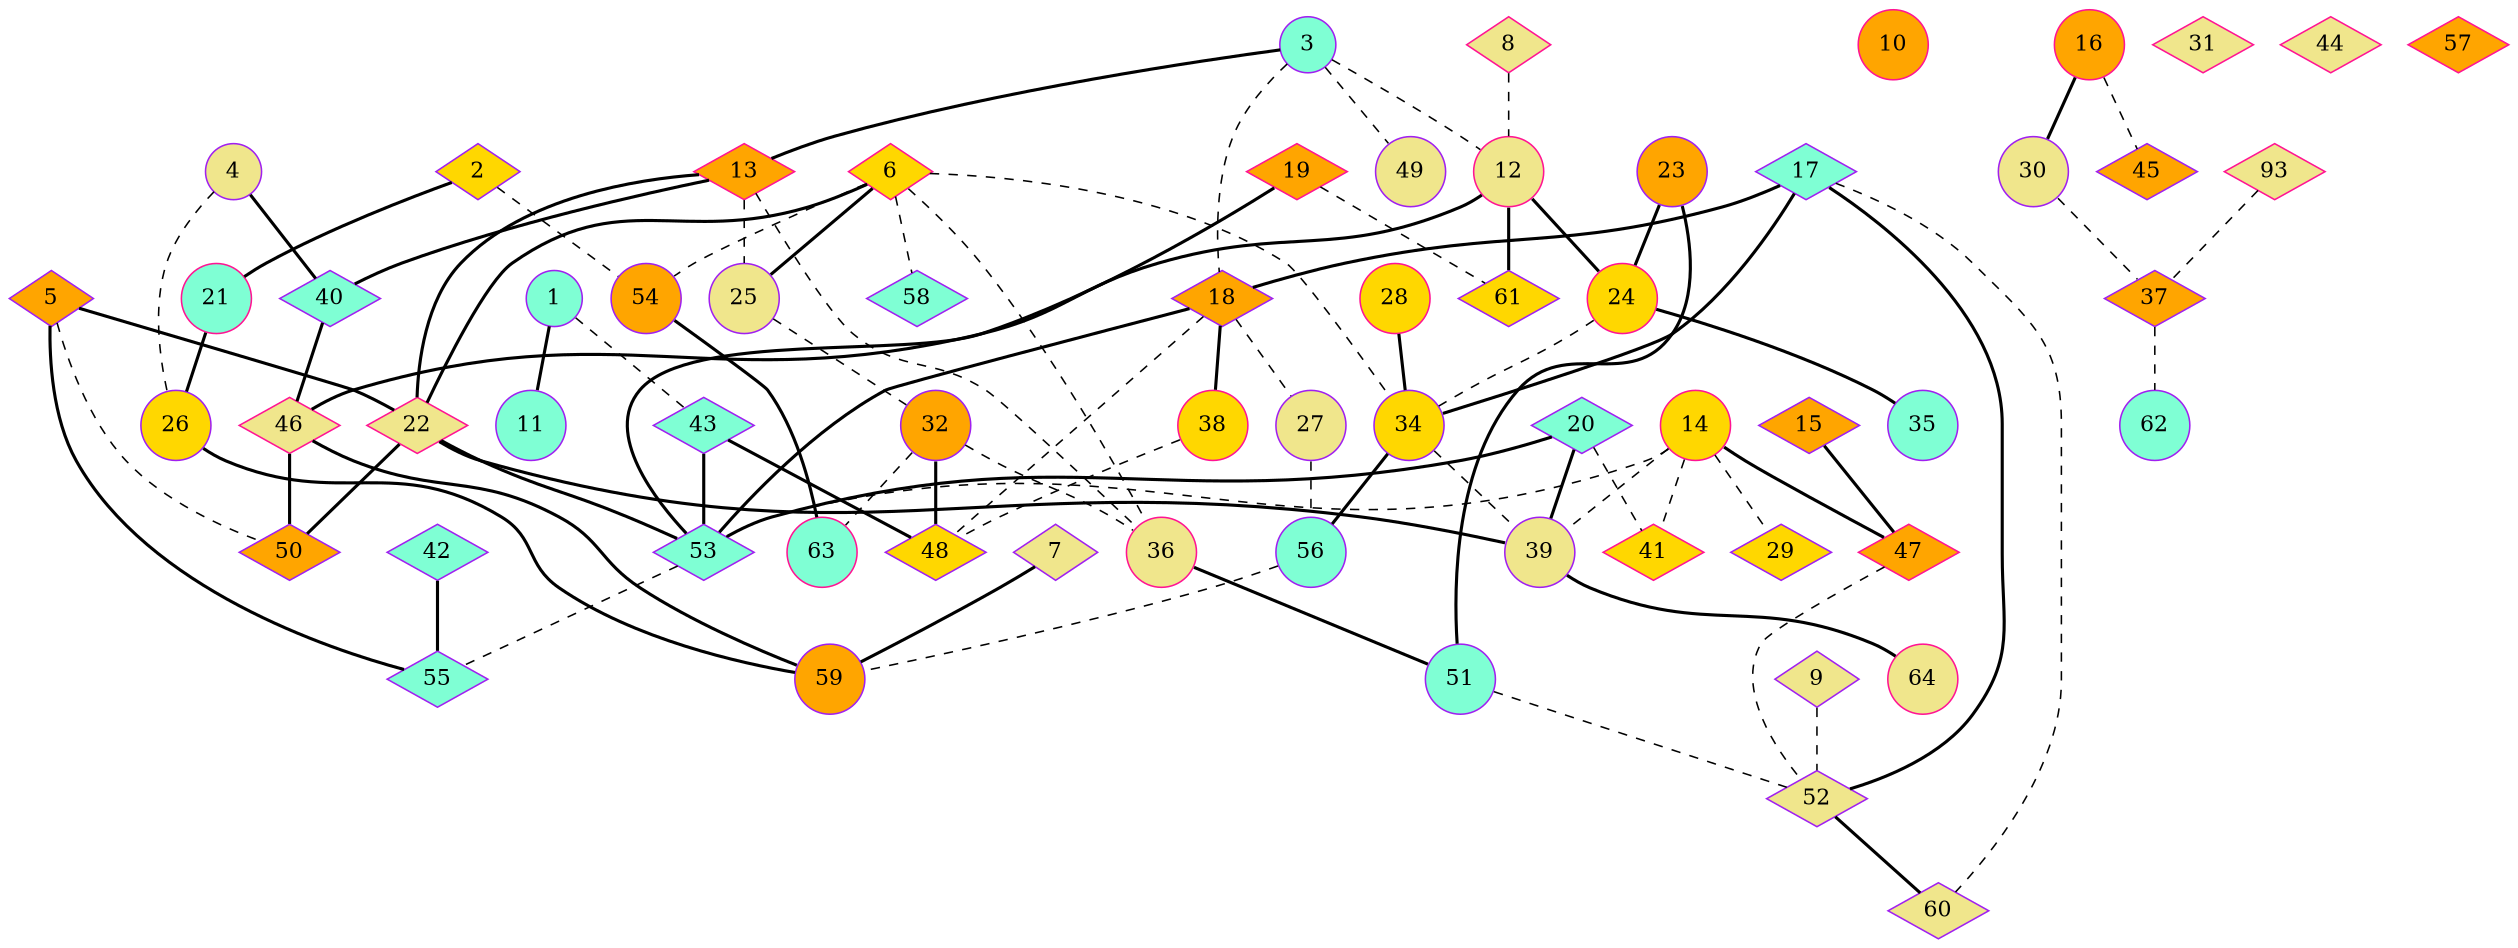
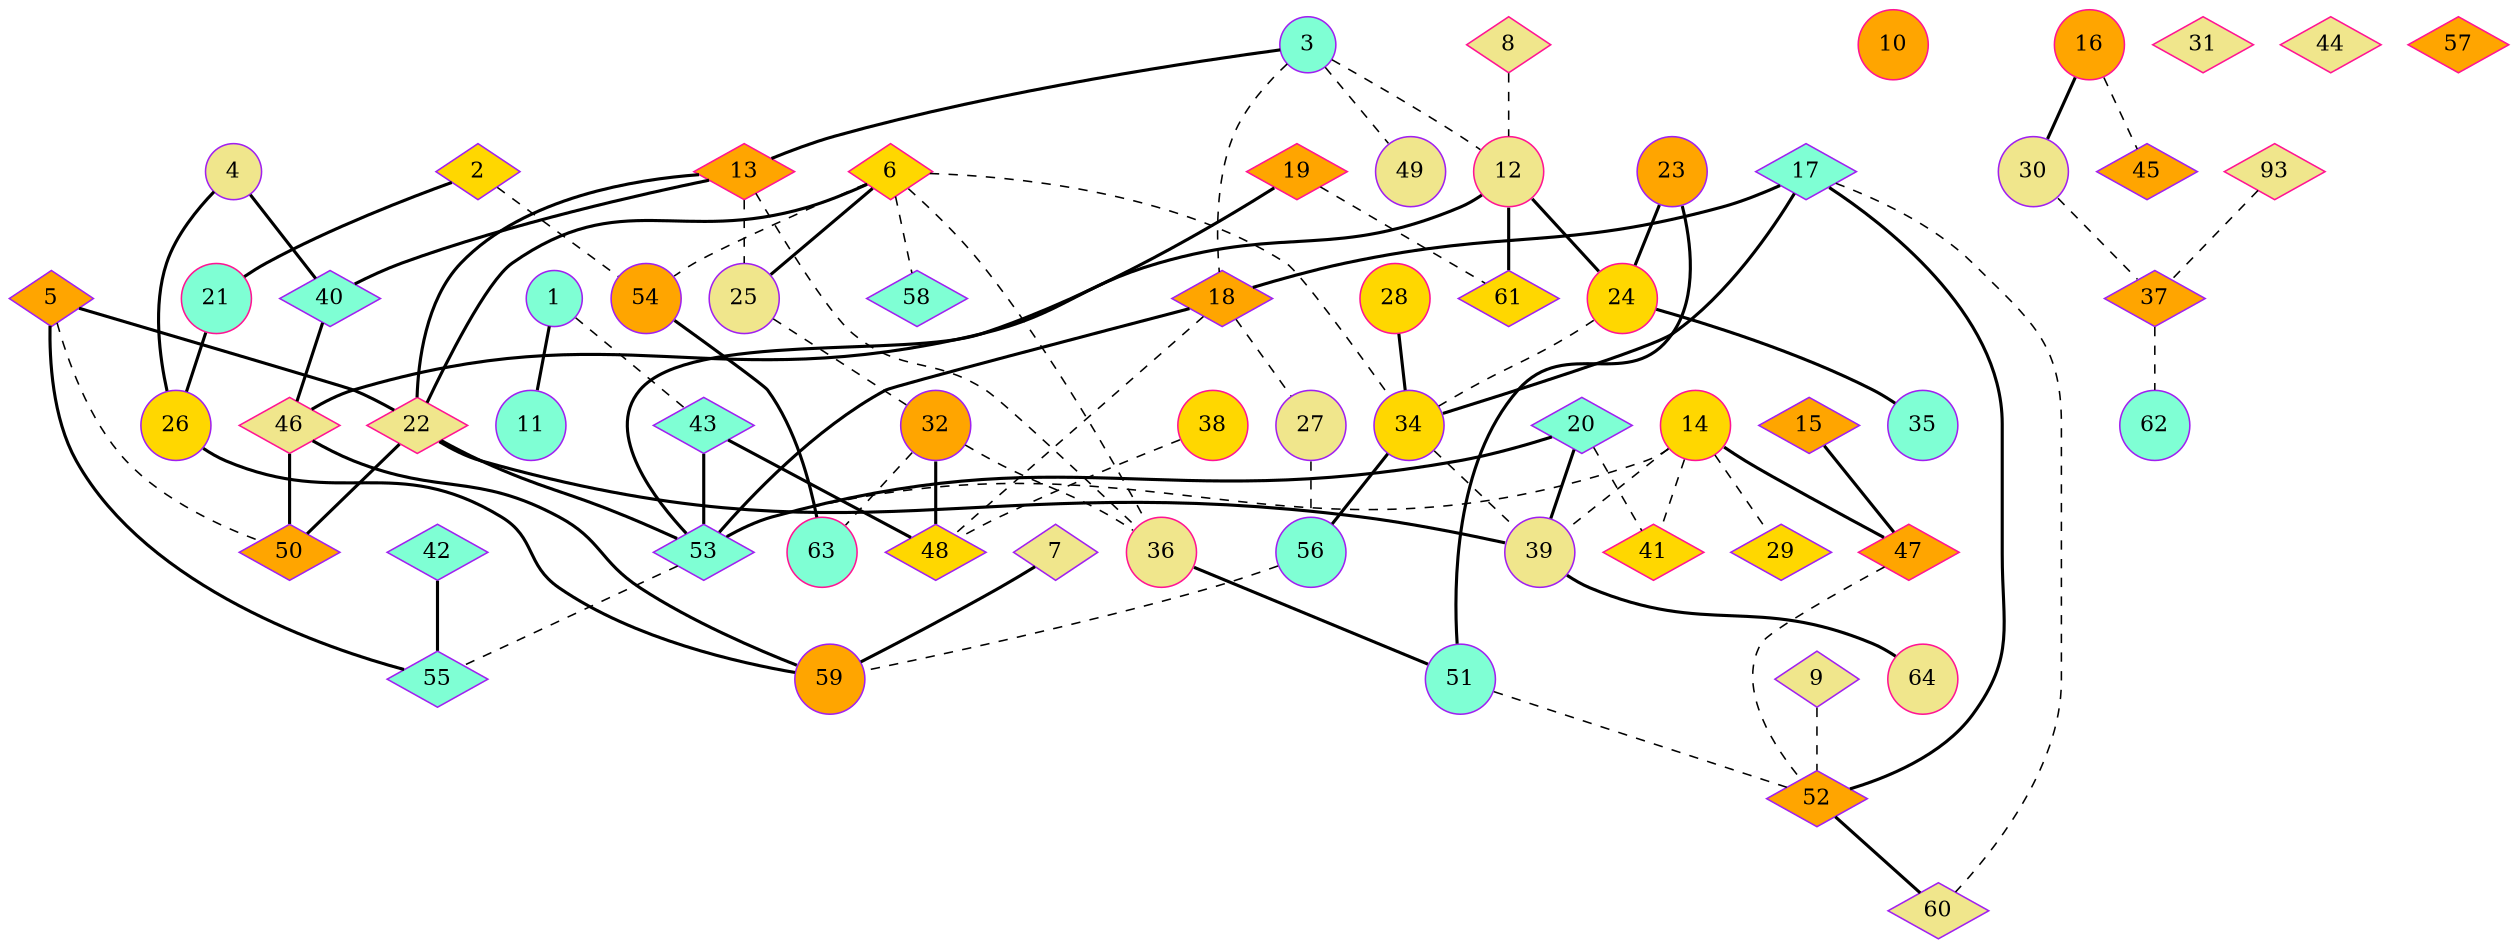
edge "4" -- "26": style dashed -> bold
edge "18" -- "38": removed
node "52": fillcolor khaki -> orange
